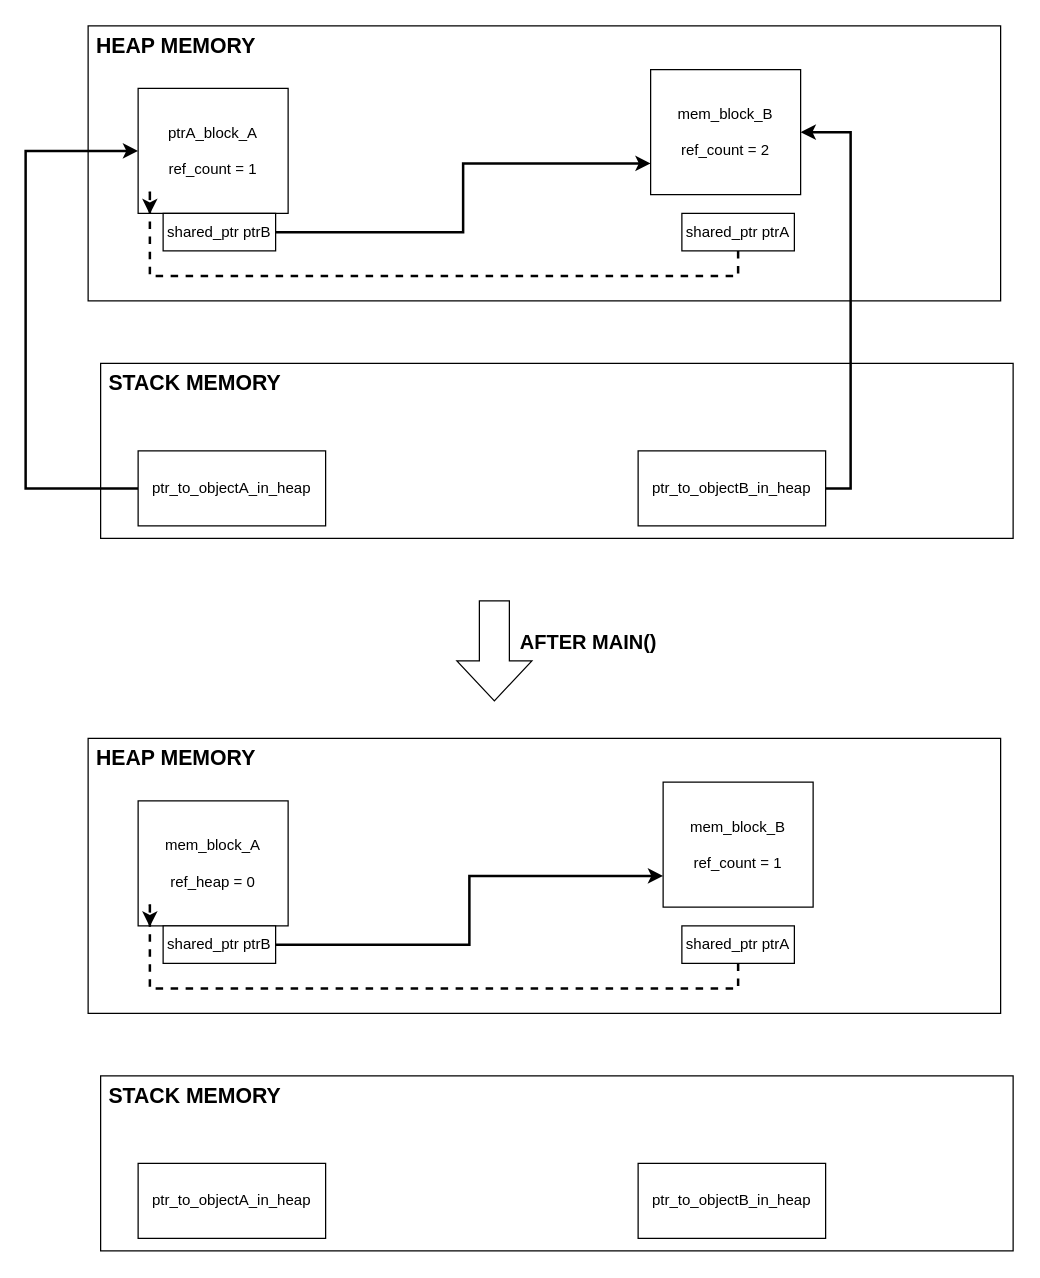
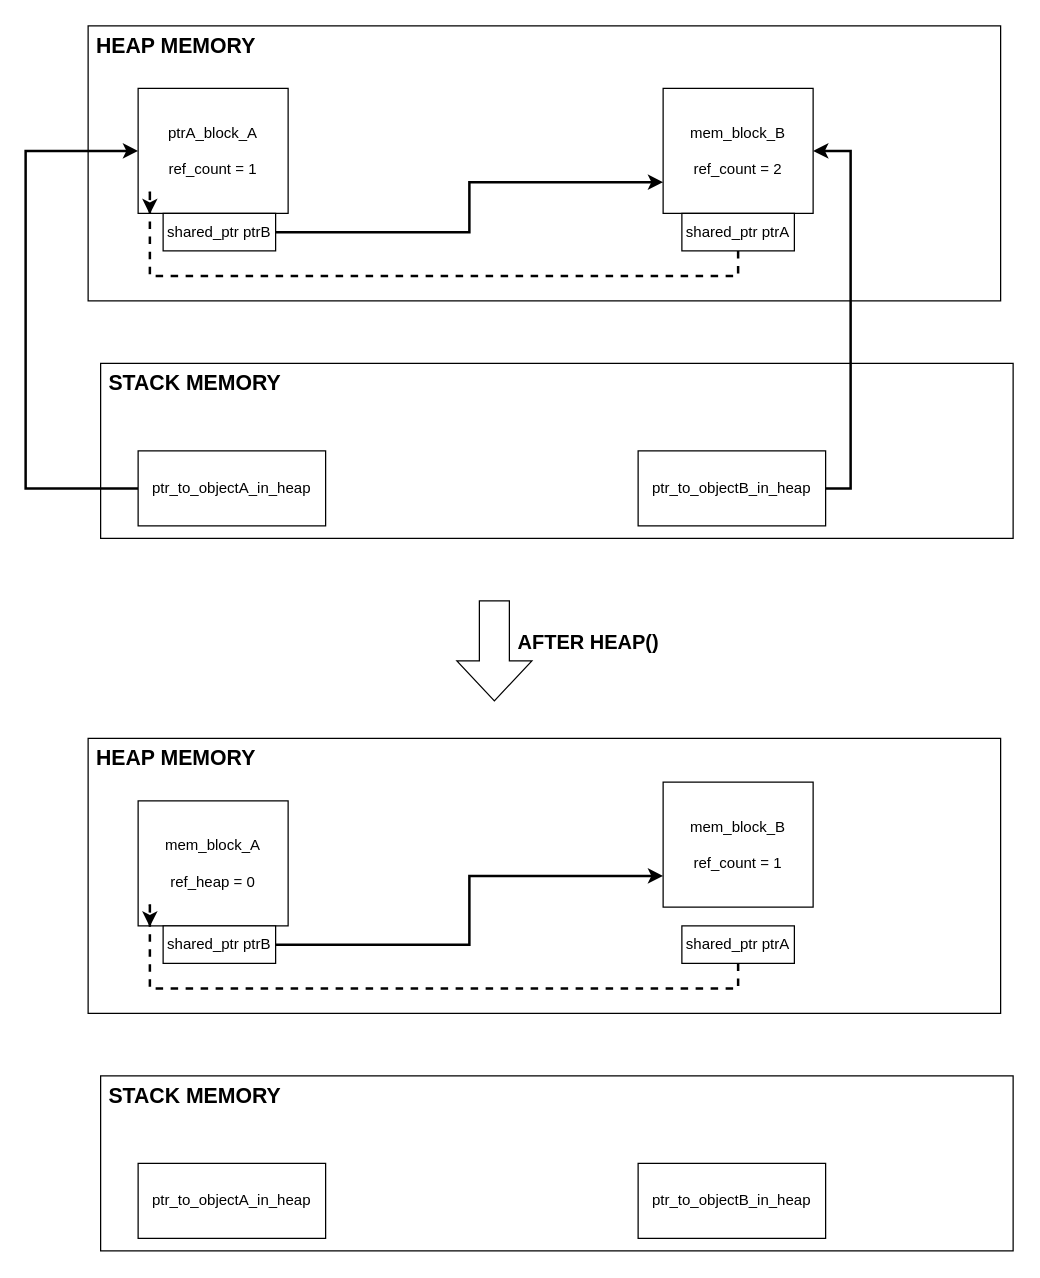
node "mem_block_B ref_count = 2": moved (726, 132) -> (738, 151)
node "AFTER MAIN()": label "AFTER MAIN()" -> "AFTER HEAP()"
